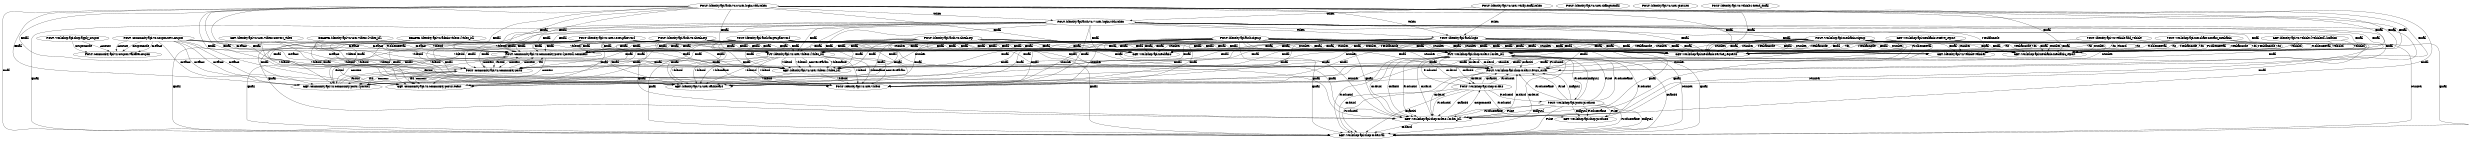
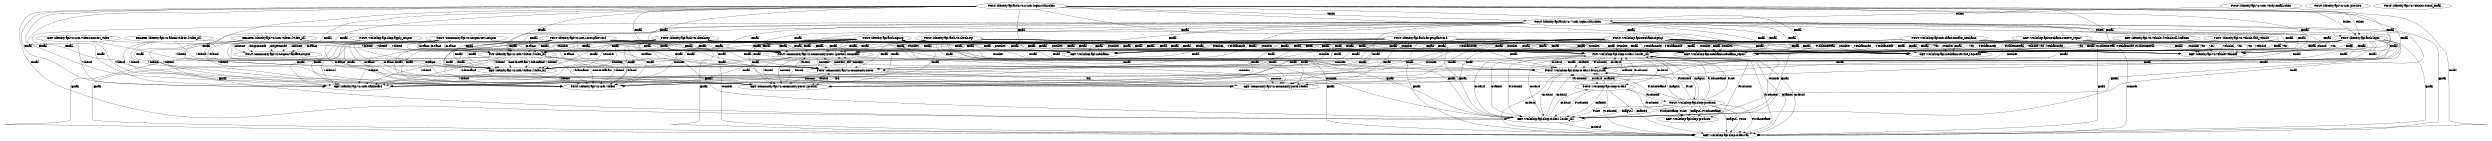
node "POST /identity/api/v2/user/change-email": removed
edge "POST /identity/api/auth/v2.7/user/login-with-token" -> "PUT /workshop/api/shop/orders/{order_id}": label "MechanCode" -> "Email"
edge "POST /identity/api/auth/v2.7/user/login-with-token" -> "POST /community/api/v2/community/posts": label "ProblemDetail" -> "Email"
edge "POST /identity/api/auth/forget-password" -> "POST /identity/api/v2/user/videos": now "POST /community/api/v2/community/posts/{postId}/comment" -> "POST /identity/api/v2/user/videos"
edge "GET /workshop/api/shop/orders/{order_id}" -> "POST /workshop/api/shop/orders": label "CouponCode" -> "OrderId"
node "POST /workshop/api/posts/products": label "POST /workshop/api/posts/products" -> "POST /workshop/api/shop/products"
